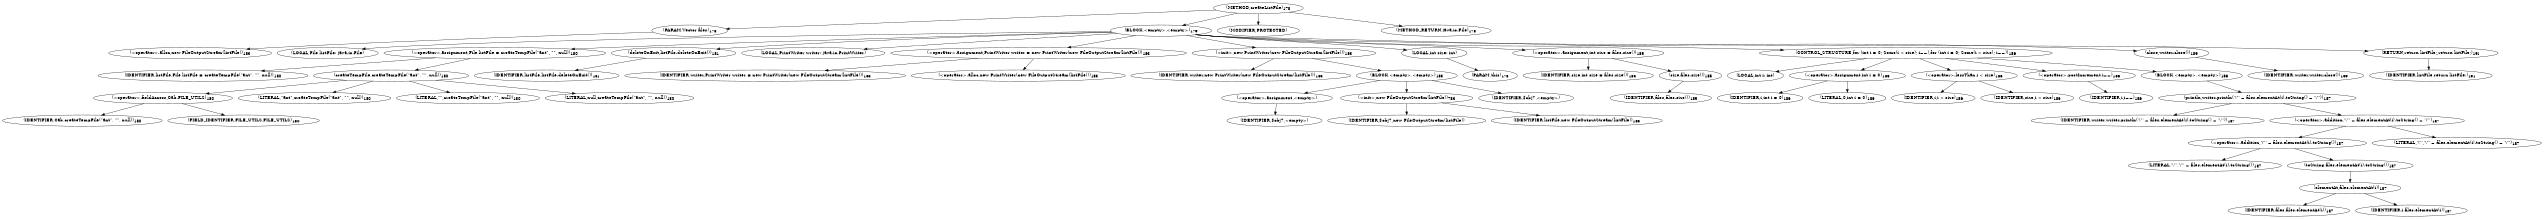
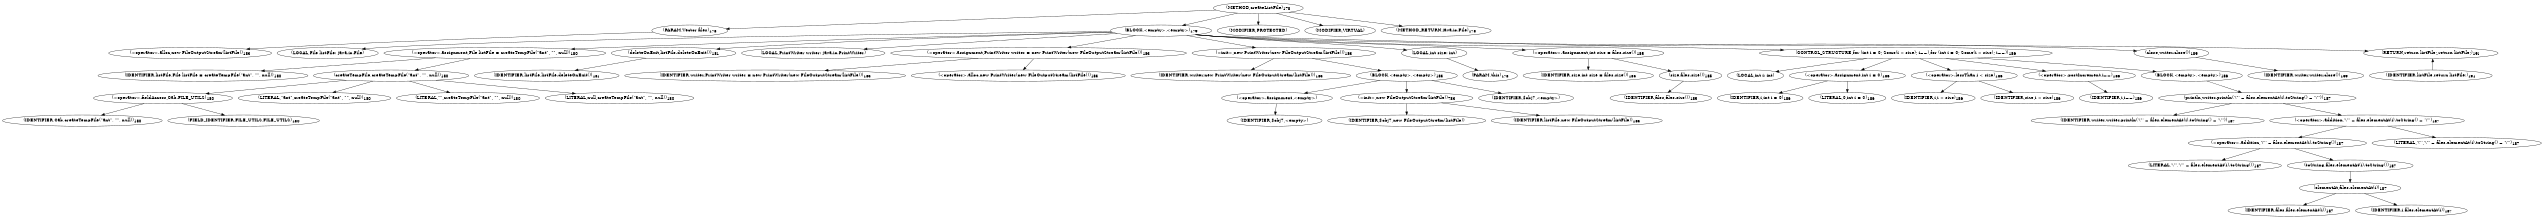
node "(MODIFIER,VIRTUAL)": added
edge "(RETURN,return listFile;,return listFile;)" -> "(IDENTIFIER,listFile,return listFile;)": reversed
